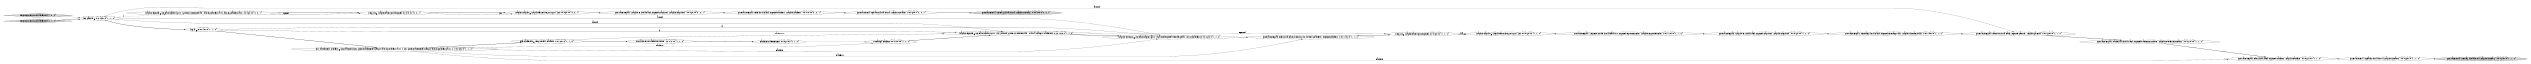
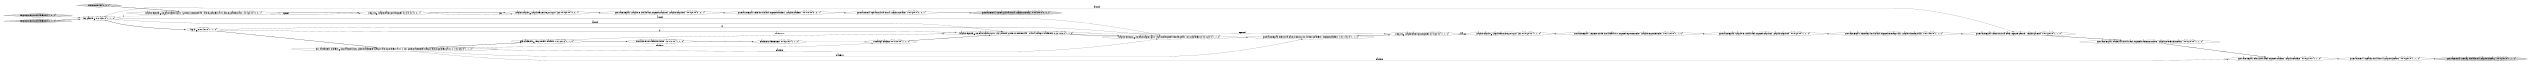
node "testJsonConversion['0', '0', '1']": added
